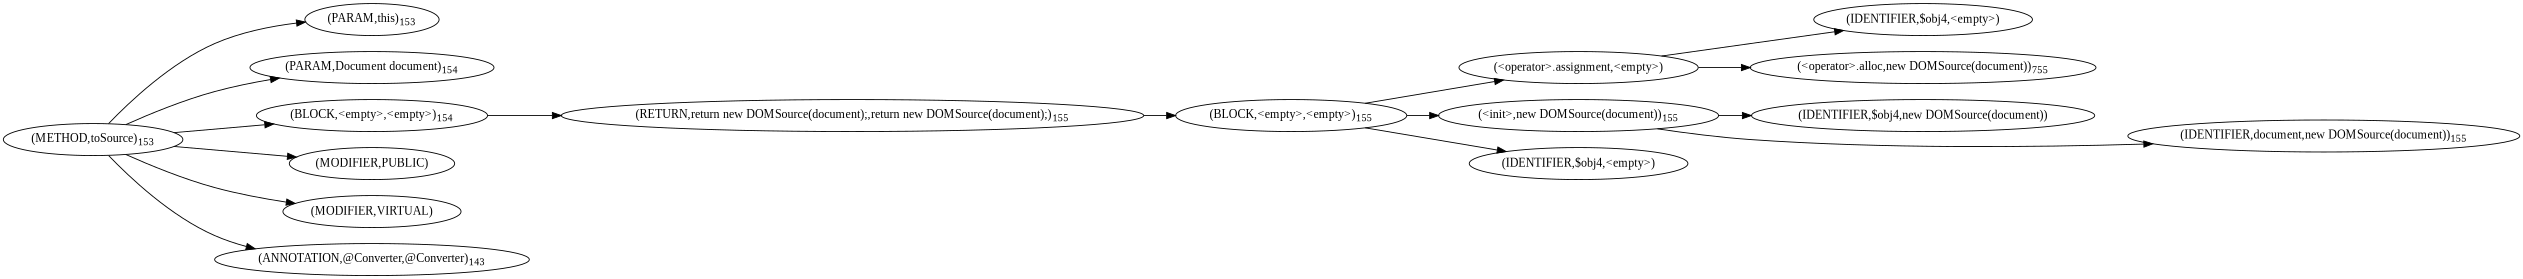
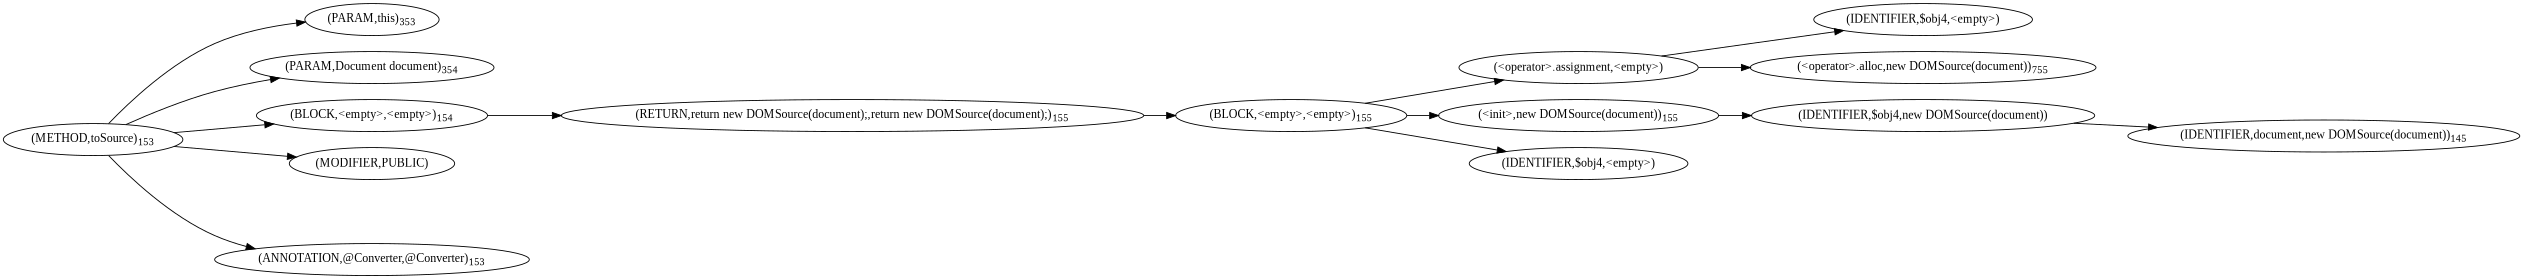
node "(PARAM,this)": text "153" -> "353"
node "(PARAM,Document document)": text "154" -> "354"
node "(IDENTIFIER,document,new DOMSource(document))": text "155" -> "145"
edge "(<init>,new DOMSource(document))" -> "(IDENTIFIER,document,new DOMSource(document))": now "(IDENTIFIER,$obj4,new DOMSource(document))" -> "(IDENTIFIER,document,new DOMSource(document))"
node "(MODIFIER,VIRTUAL)": removed
node "(ANNOTATION,@Converter,@Converter)": text "143" -> "153"
